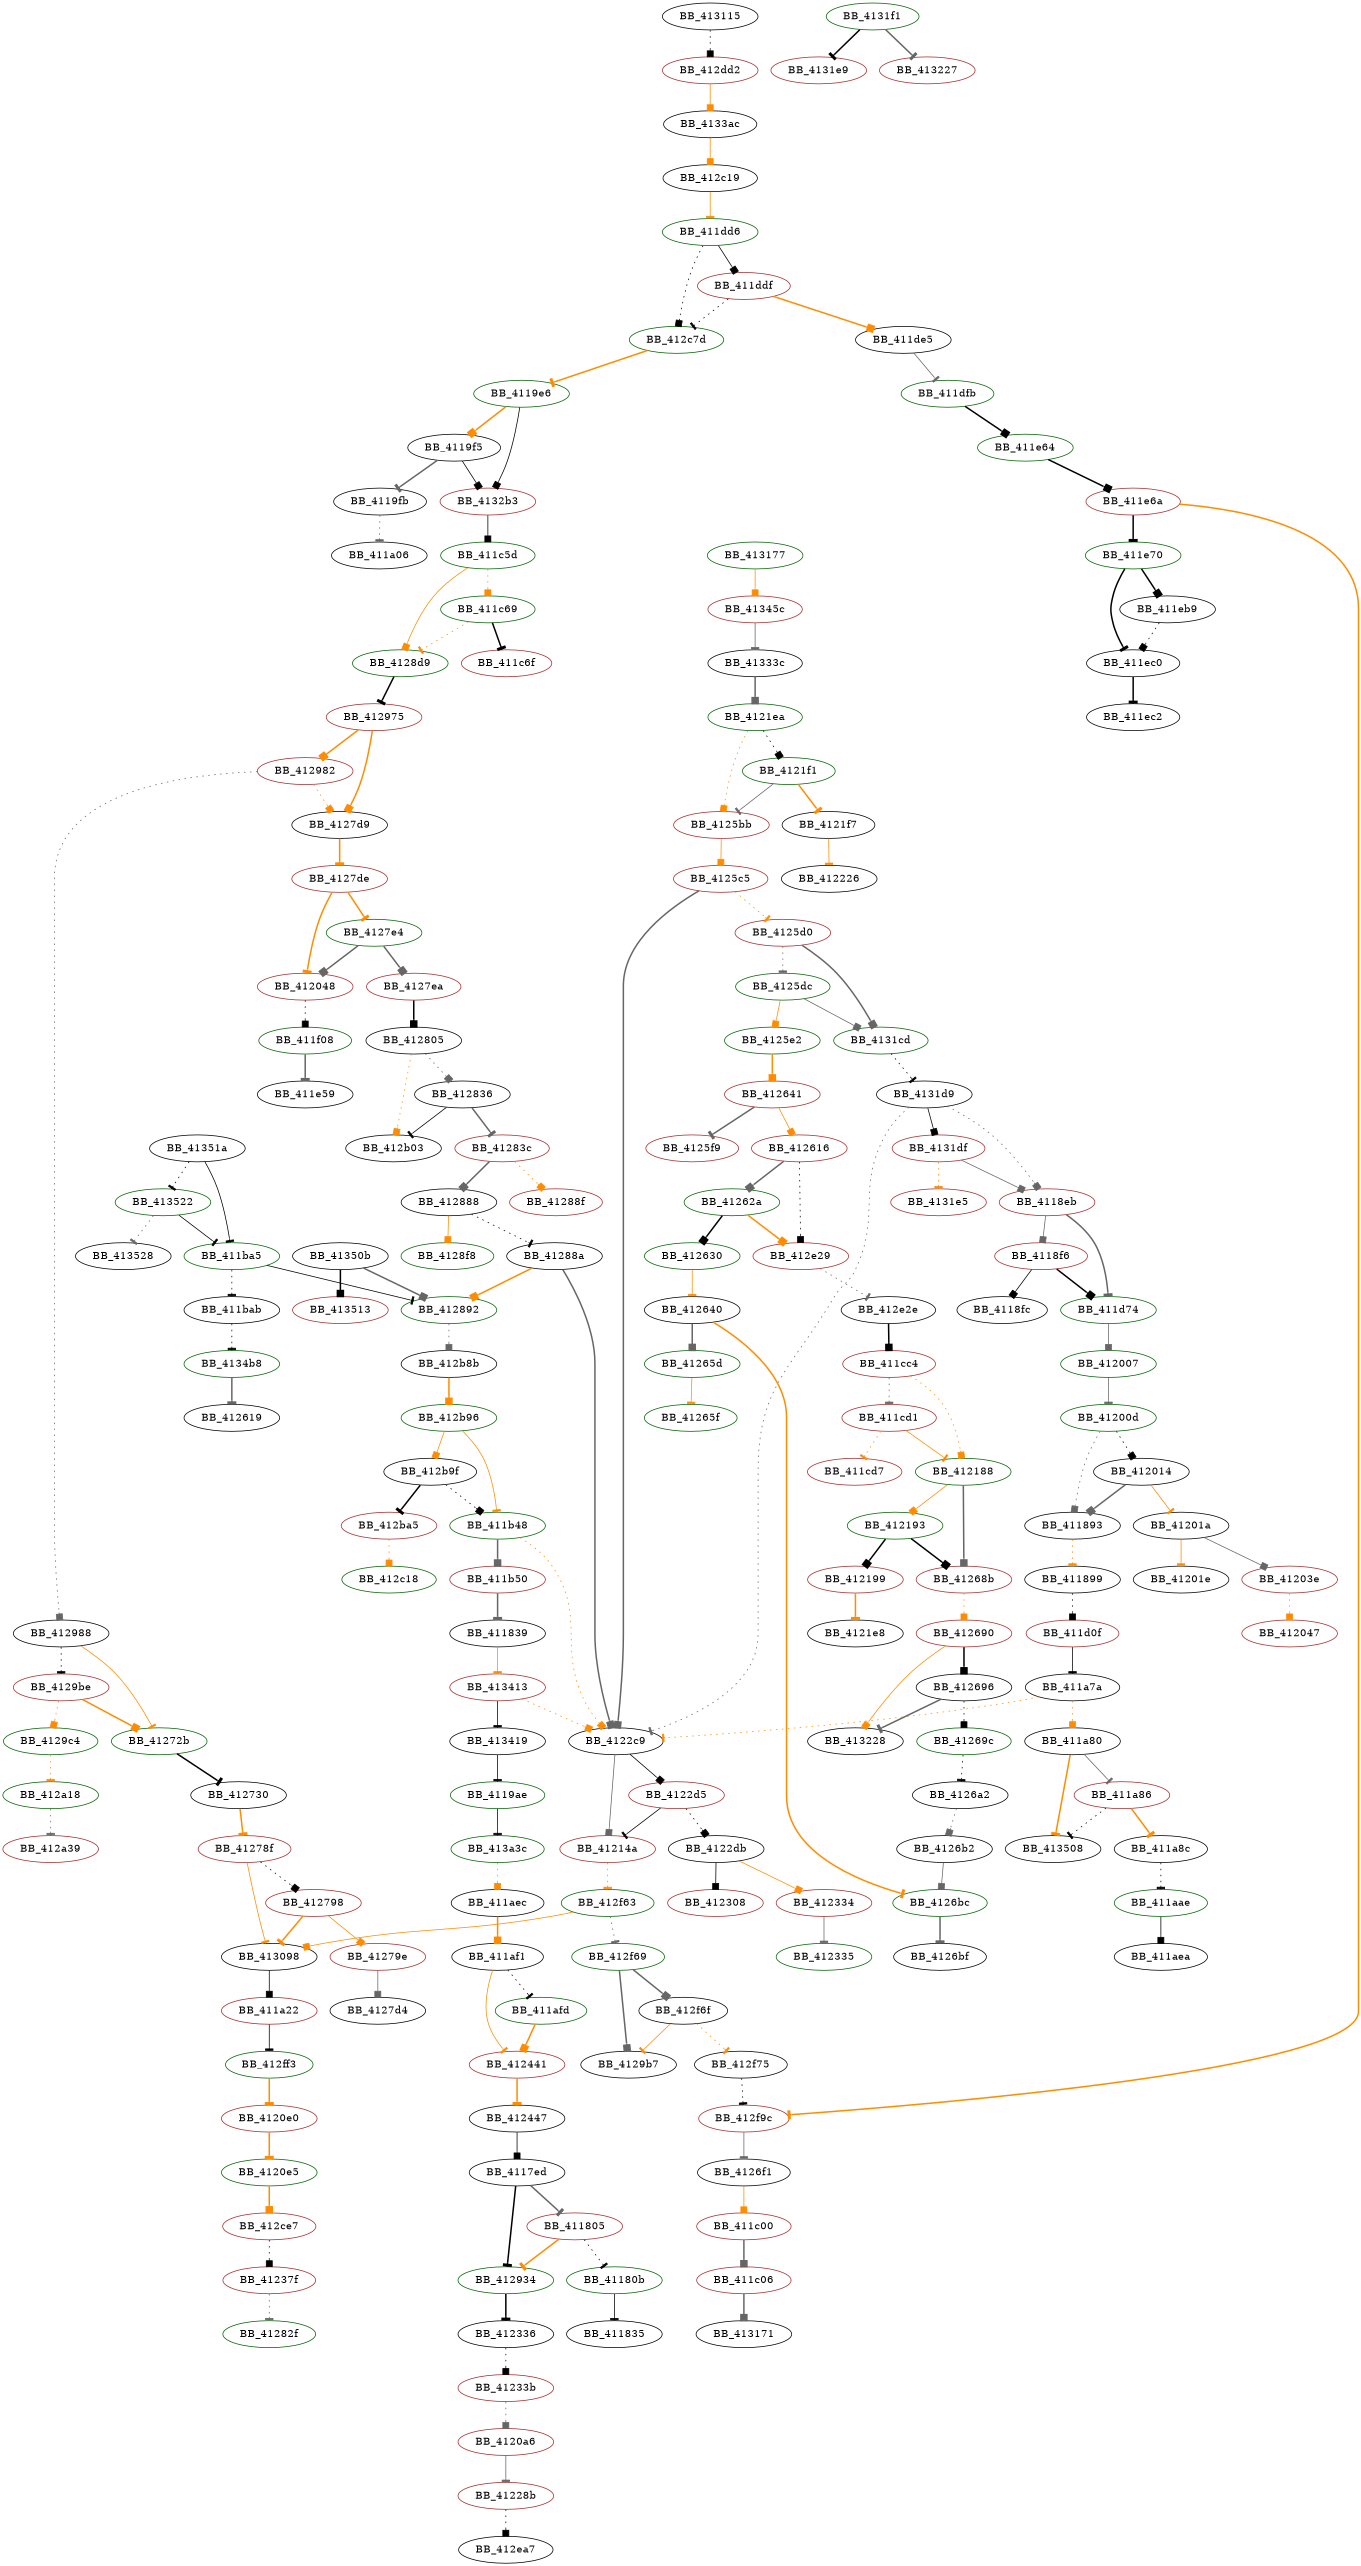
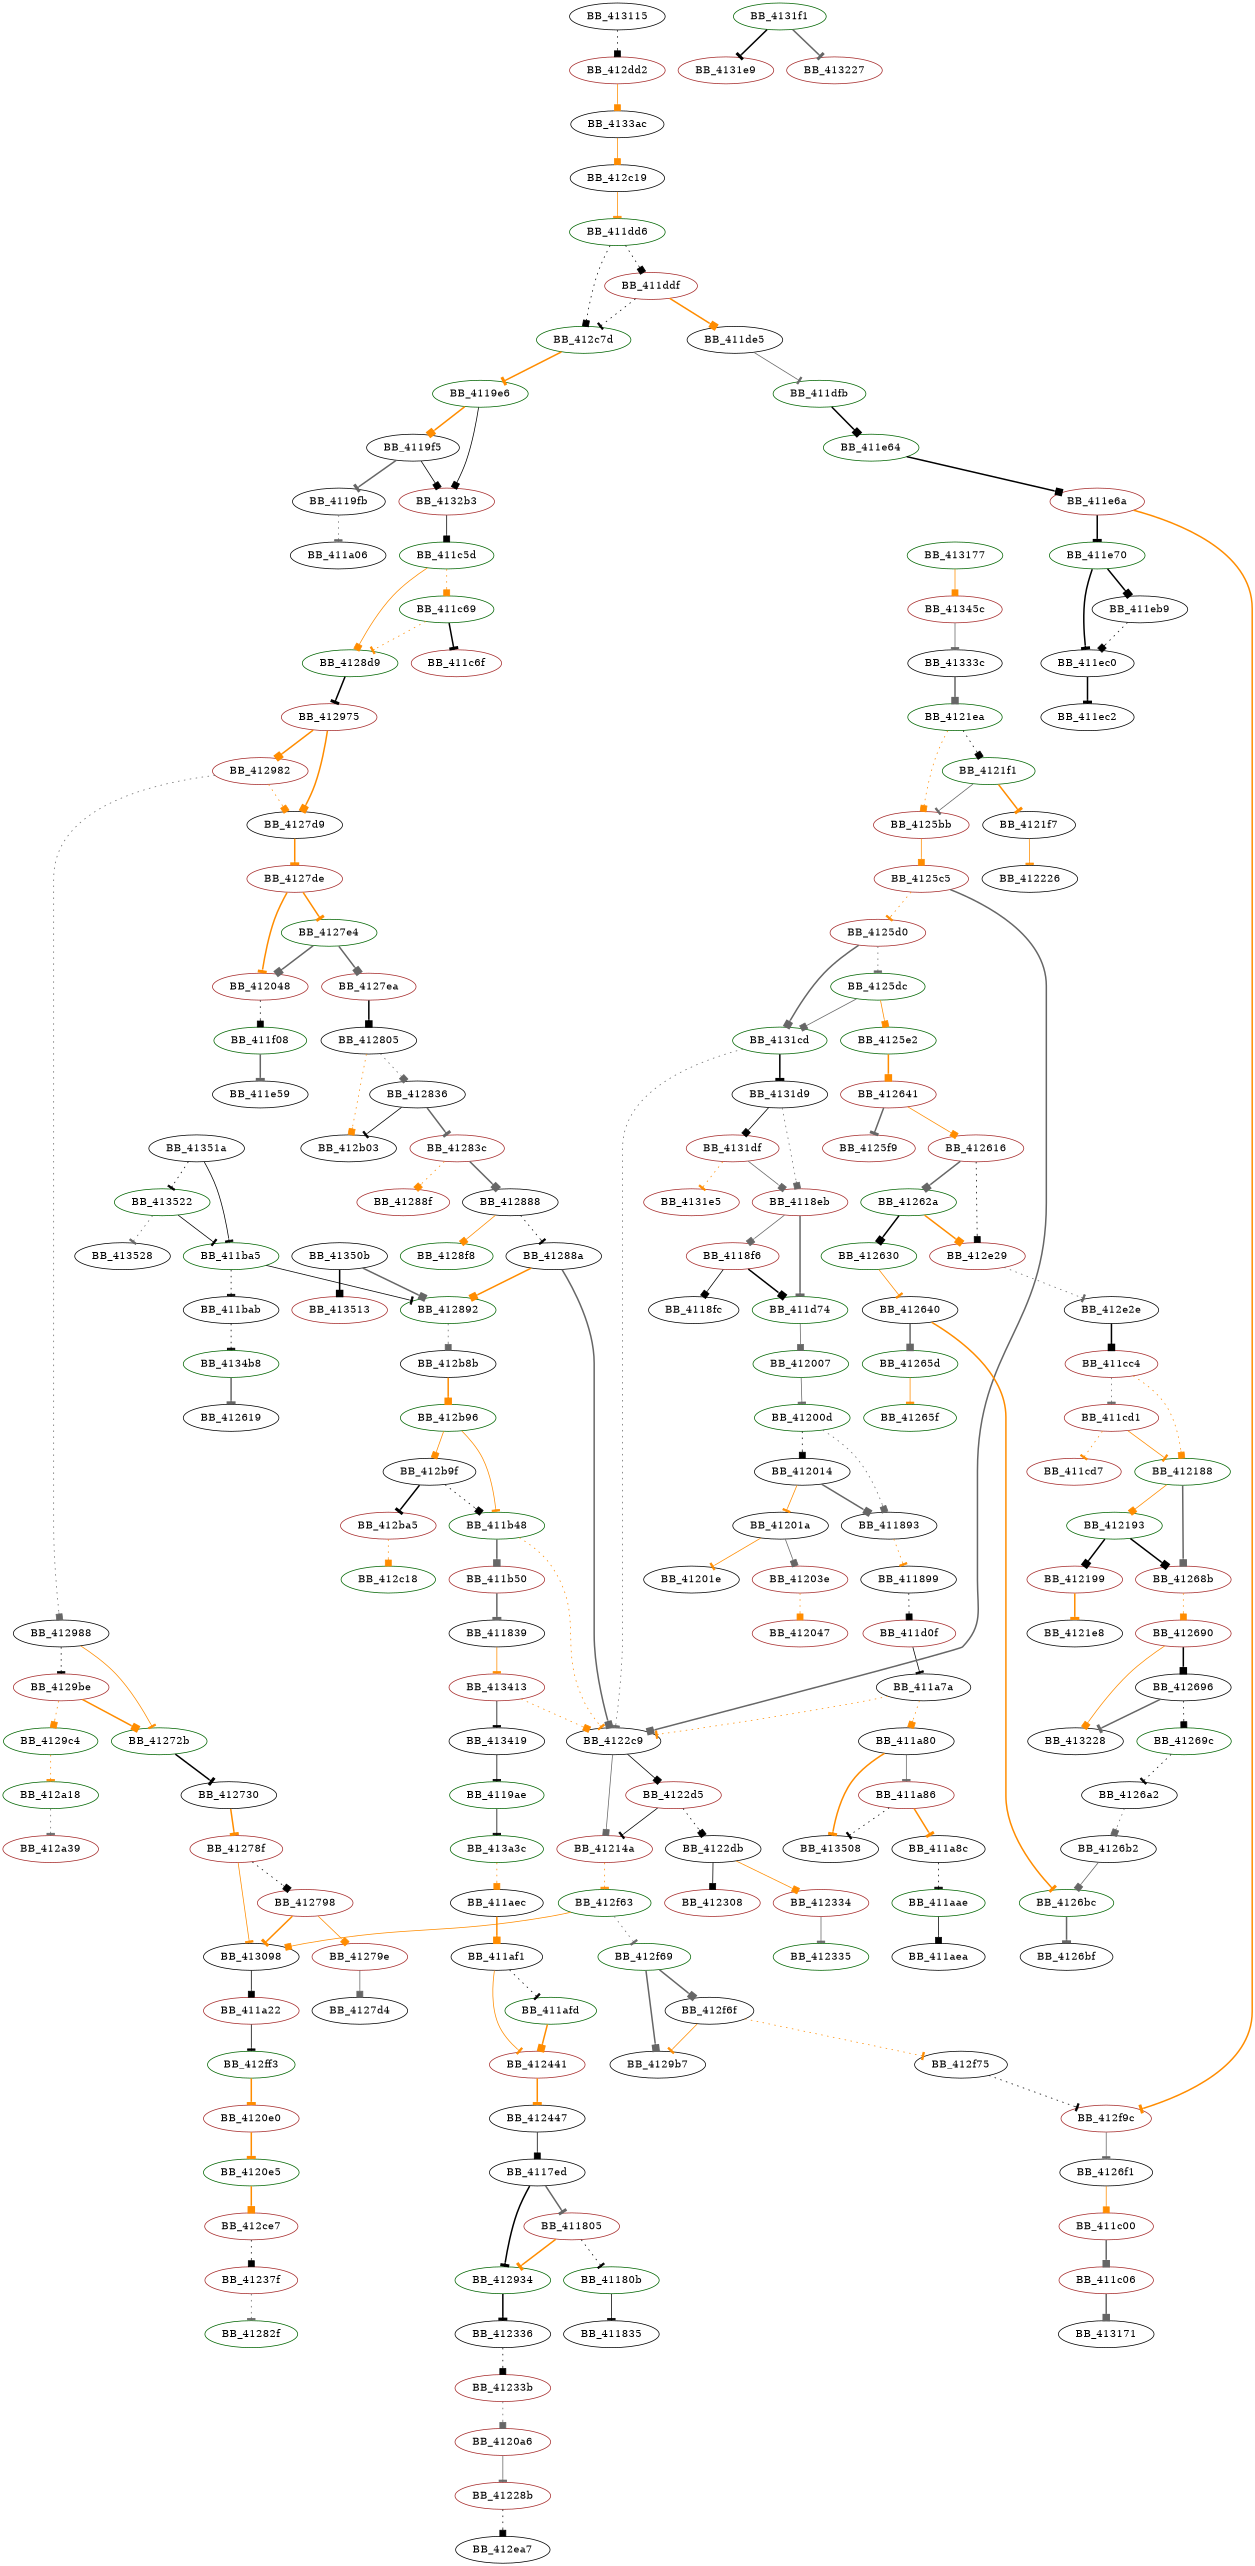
edge "BB_411dd6" -> "BB_411ddf": style solid -> dotted
edge "BB_4131cd" -> "BB_4131d9": style dotted -> bold
edge "BB_4131d9" -> "BB_4122c9": now "BB_4131cd" -> "BB_4122c9"
edge "BB_411b48" -> "BB_4122c9": arrowhead box -> tee
